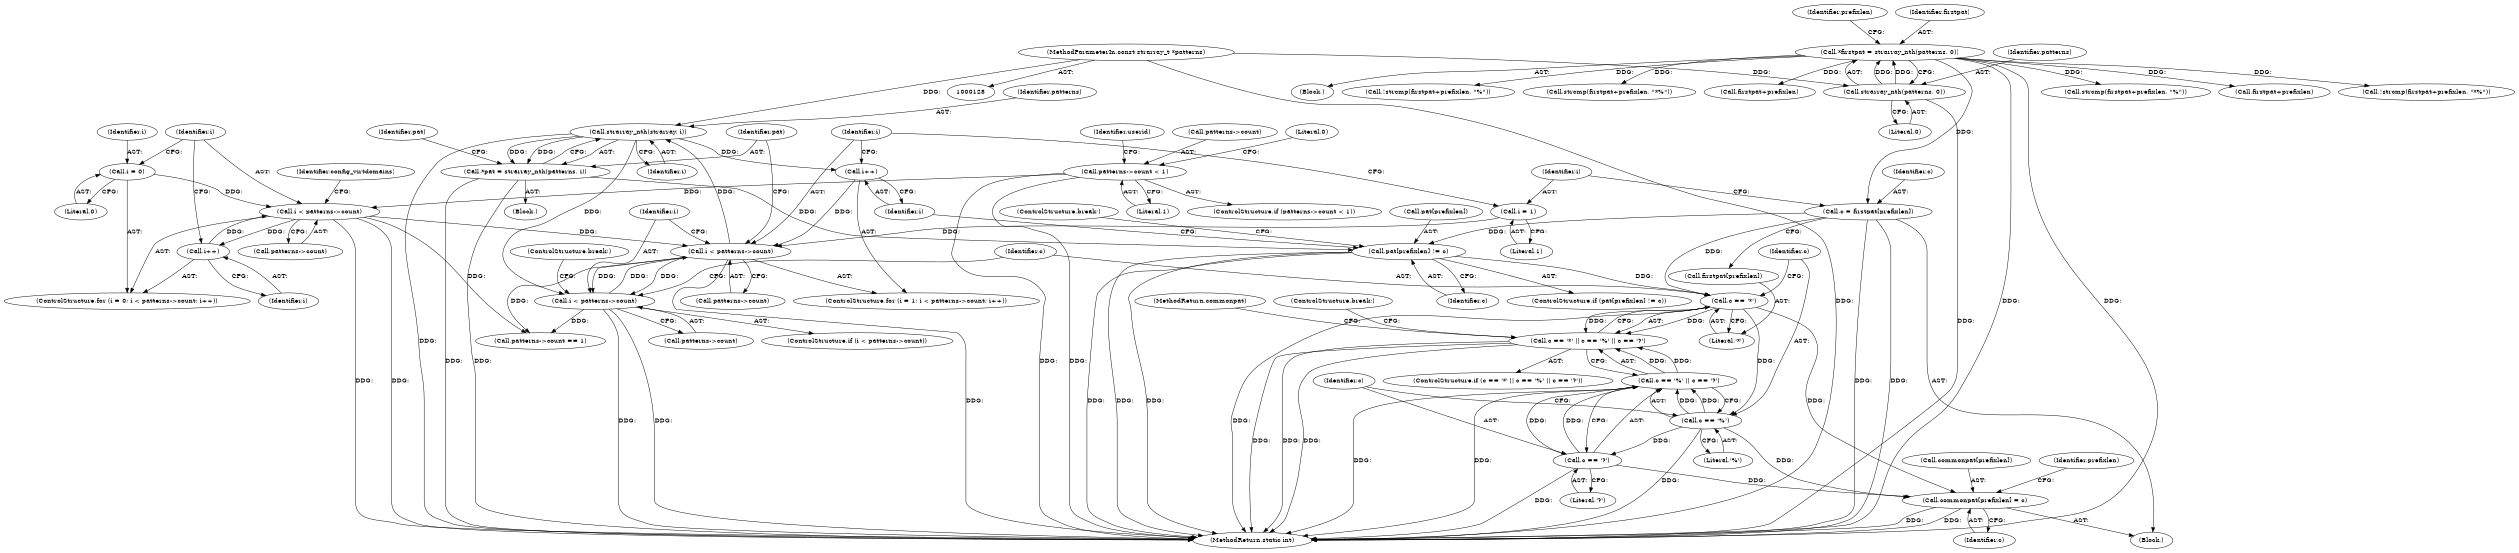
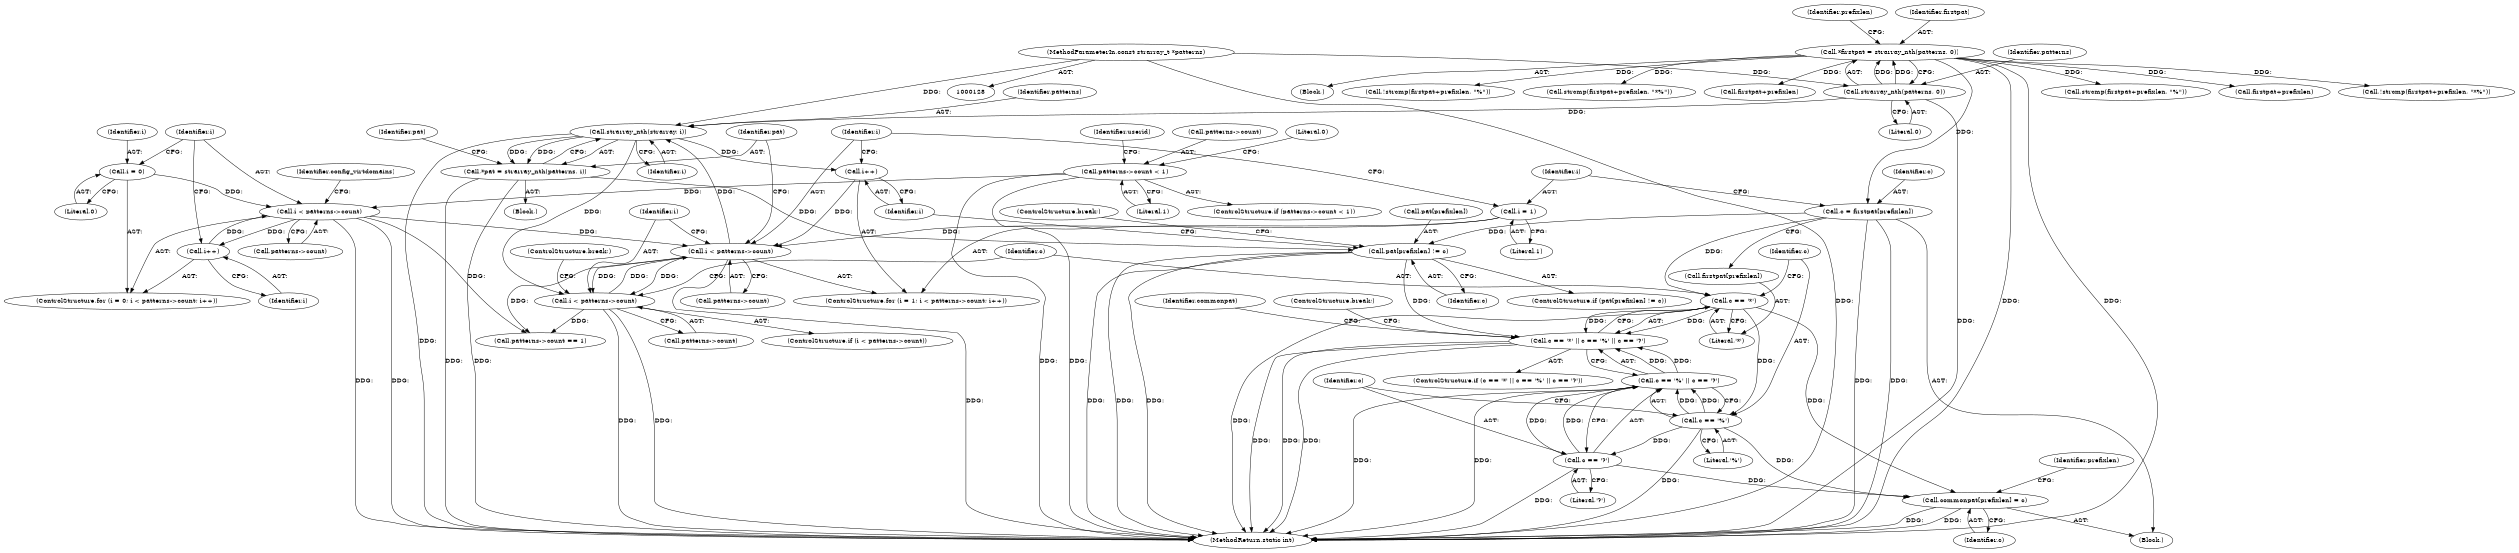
edge "(Call,strarray_nth(patterns, 0))" -> "(Call,strarray_nth(strarray, i))": added, label "DDG:"
edge "(Call,i = 1)" -> "(ControlStructure,for (i = 1; i < patterns->count; i++))": added, label "AST:"
edge "(Call,pat[prefixlen] != c)" -> "(Call,c == '*')": now "(Call,pat[prefixlen] != c)" -> "(Call,c == '*' || c == '%' || c == '?')"
node "(MethodReturn,commonpat)": label "(MethodReturn,commonpat)" -> "(Identifier,commonpat)"
node "(Call,commonpat[prefixlen])": removed
